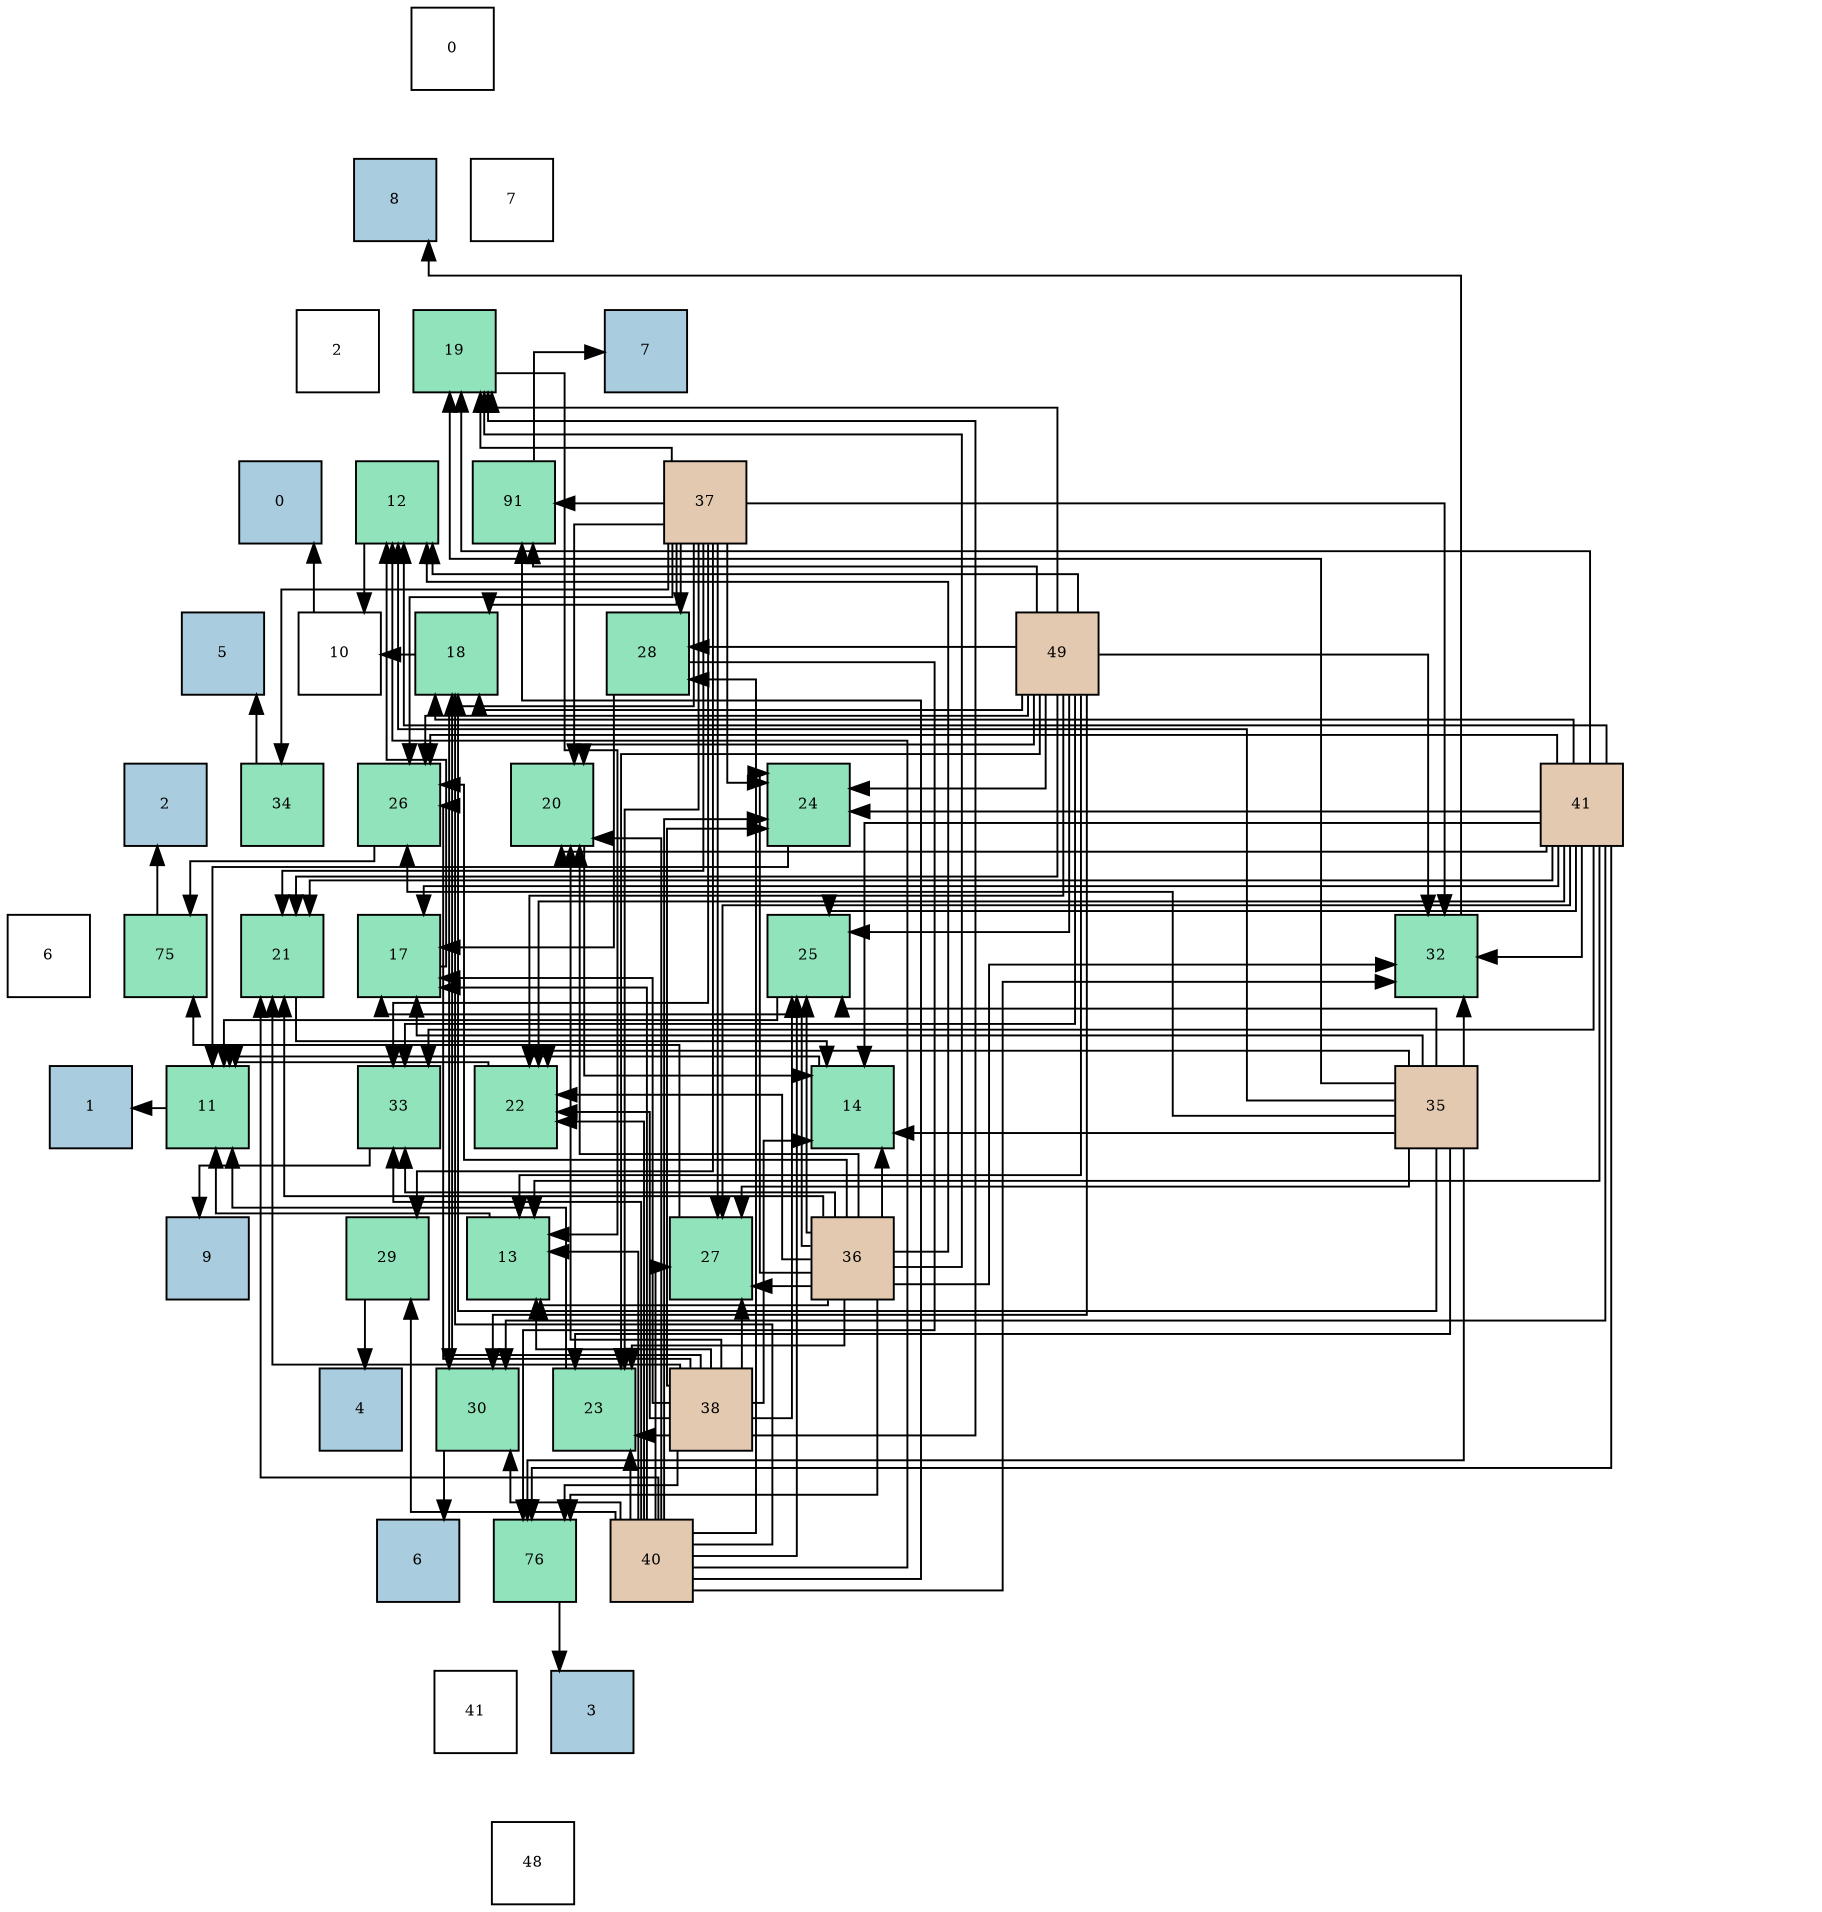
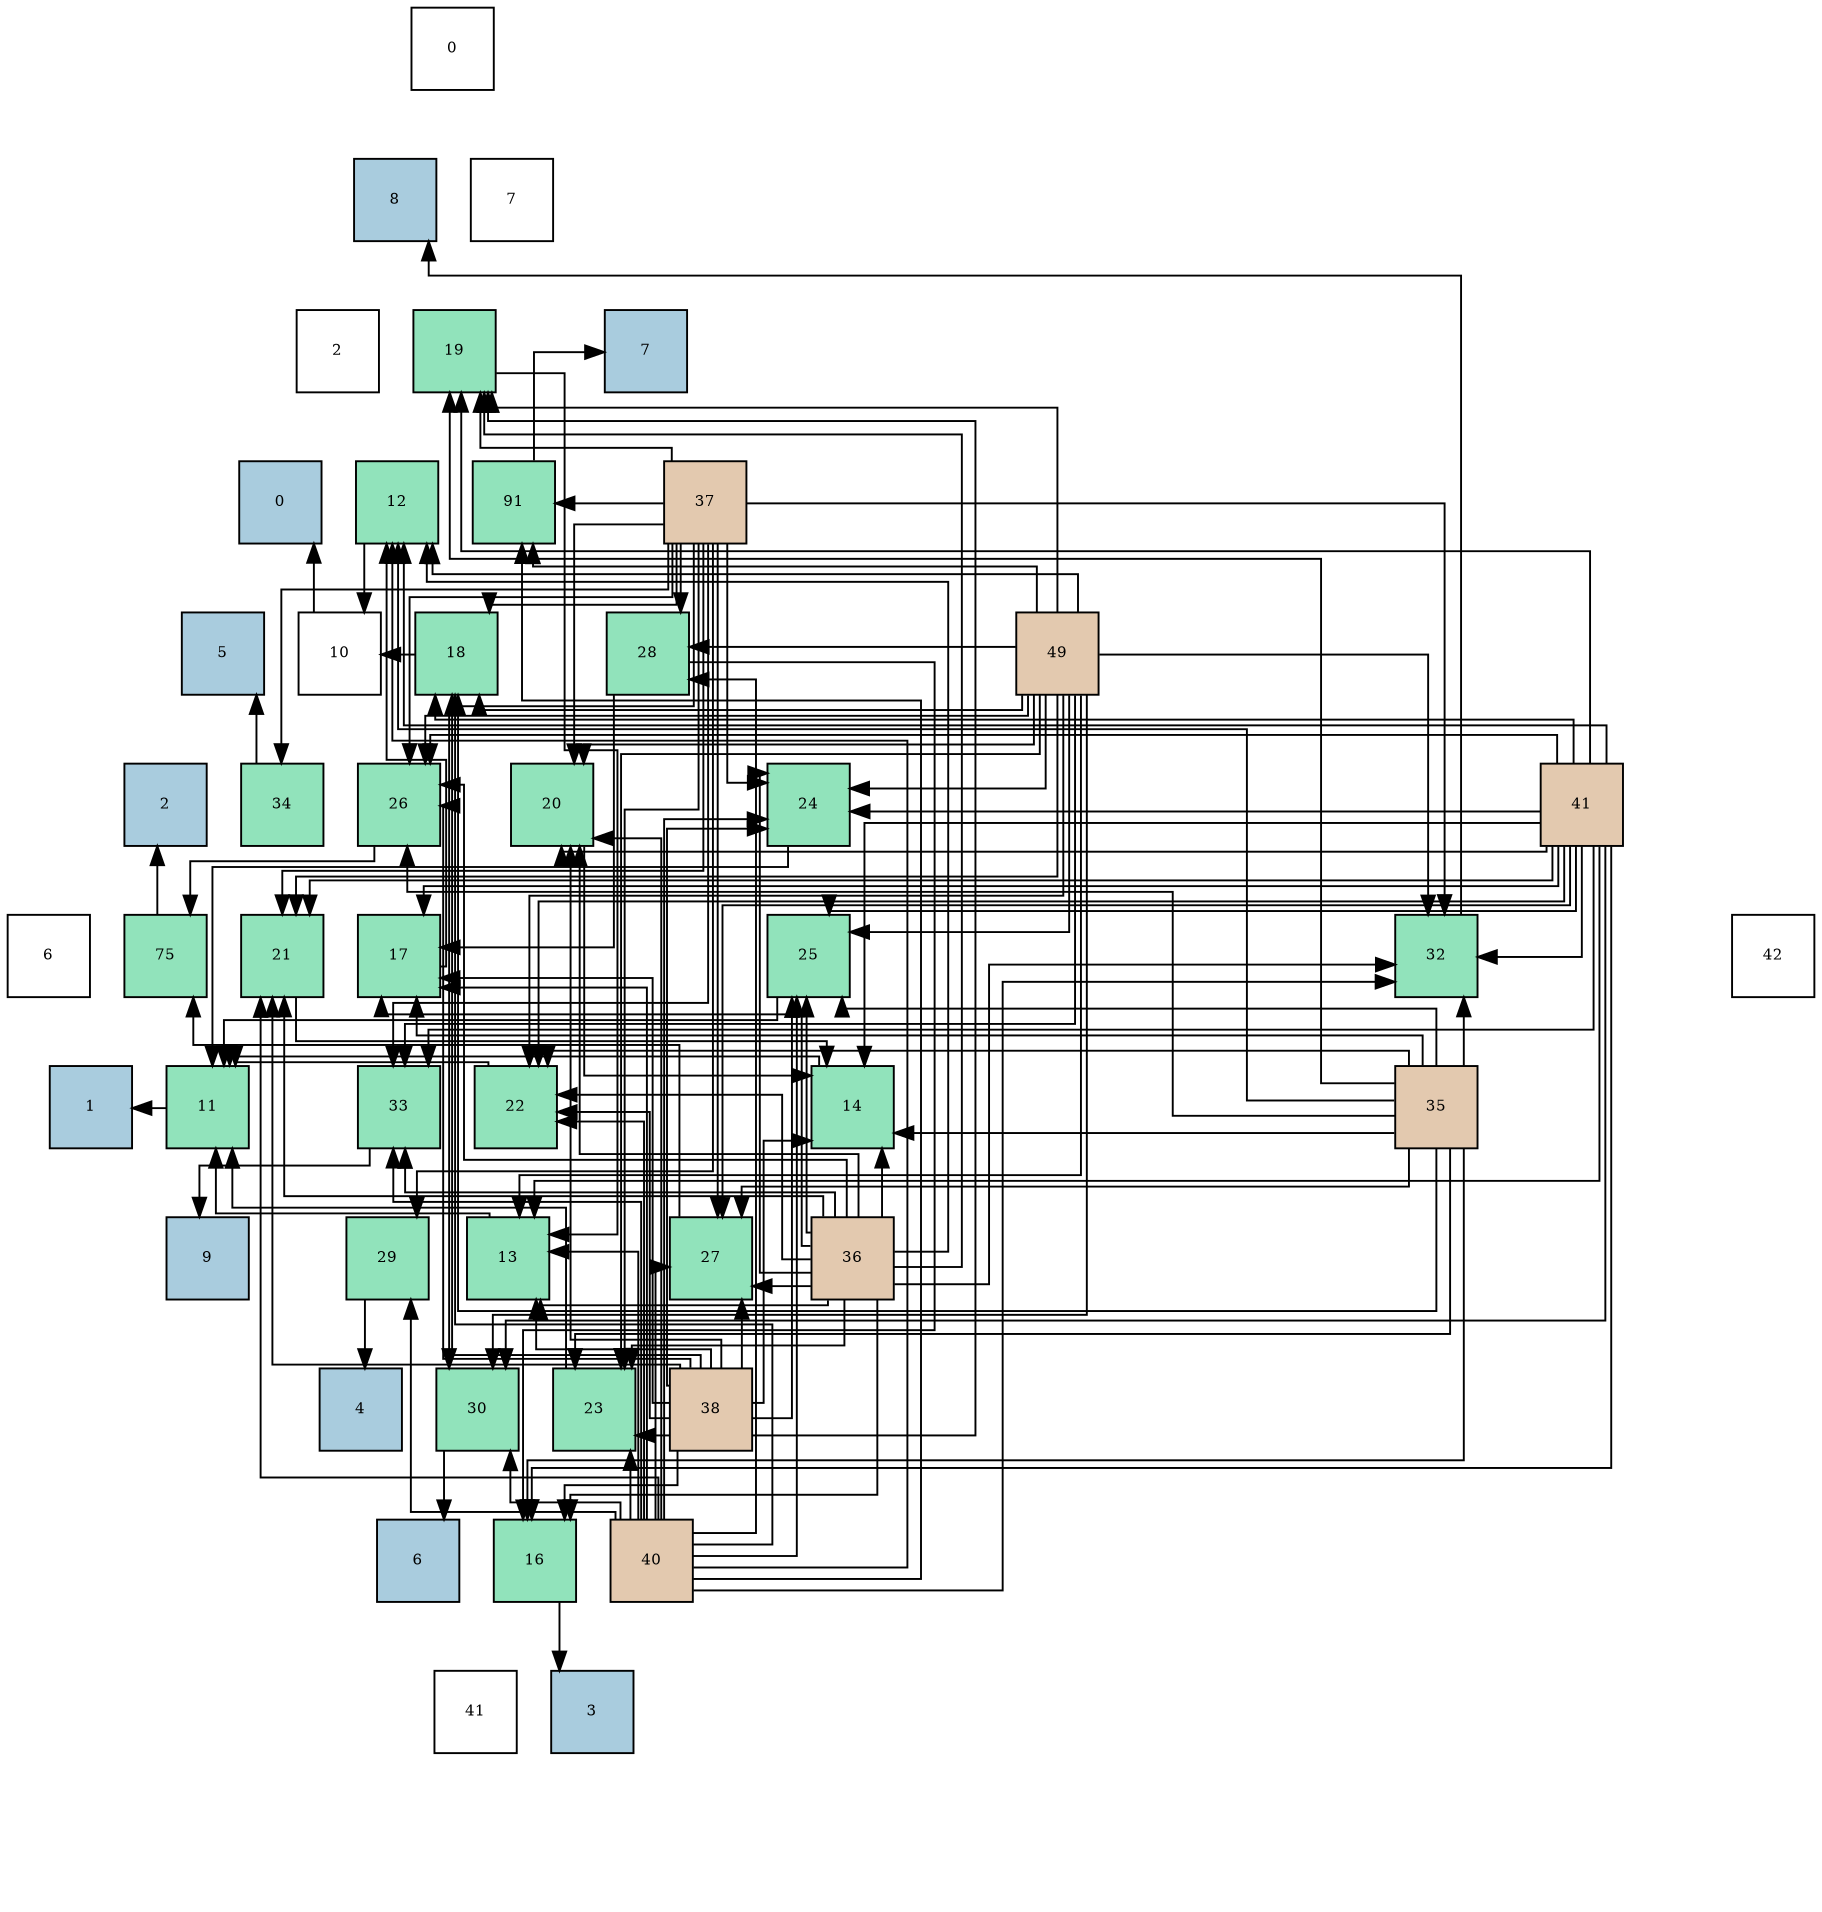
node "42": added
node "76": label "76" -> "16"
node "48": removed
